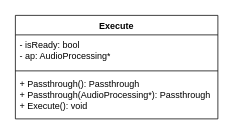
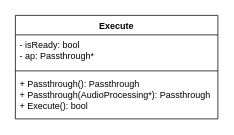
node "- isReady: bool - ap: AudioProcessing*": label "- isReady: bool - ap: AudioProcessing*" -> "- isReady: bool - ap: Passthrough*"
node "+ Passthrough(): Passthrough + Passthrough(AudioProcessing*): Passthrough + Execute(): void": label "+ Passthrough(): Passthrough + Passthrough(AudioProcessing*): Passthrough + Execute(): void" -> "+ Passthrough(): Passthrough + Passthrough(AudioProcessing*): Passthrough + Execute(): bool"
